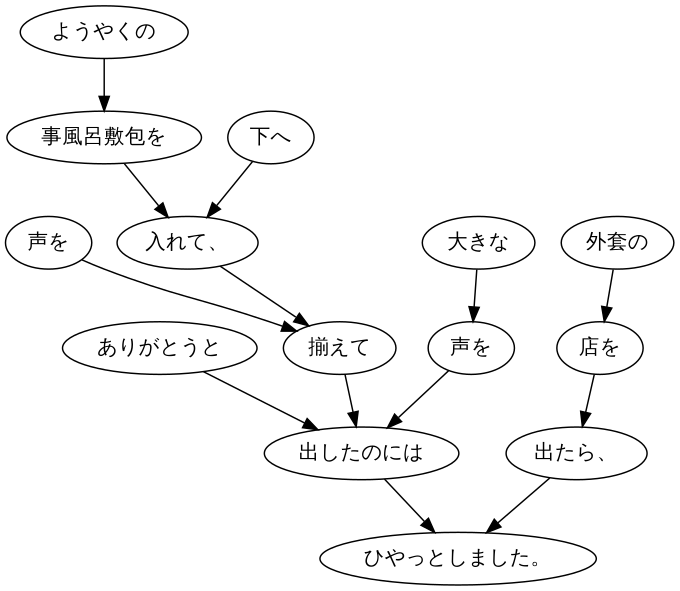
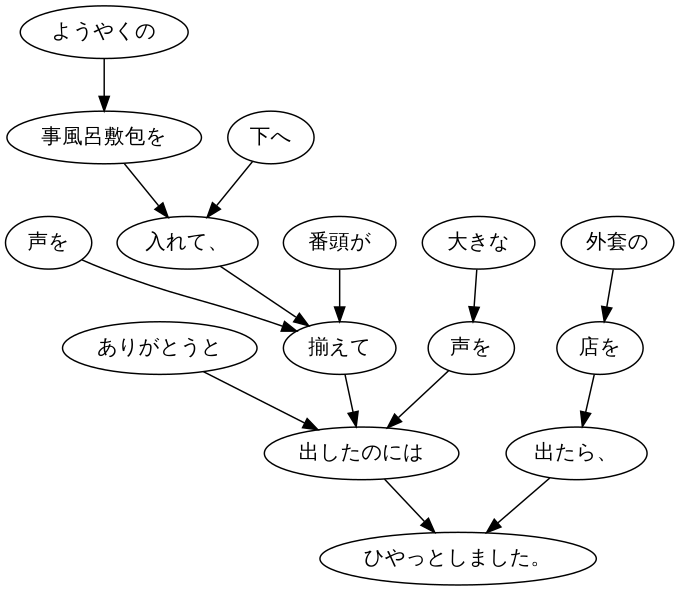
node "番頭が": added
